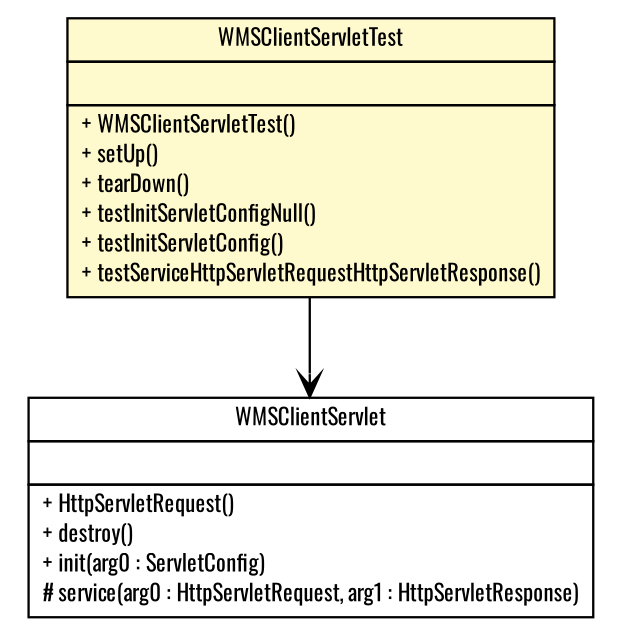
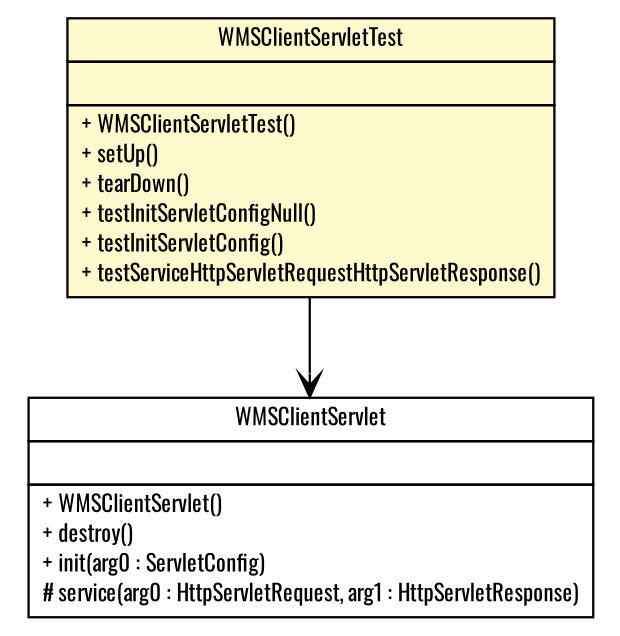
node "WMSClientServlet": text "+ HttpServletRequest()" -> "+ WMSClientServlet()"
